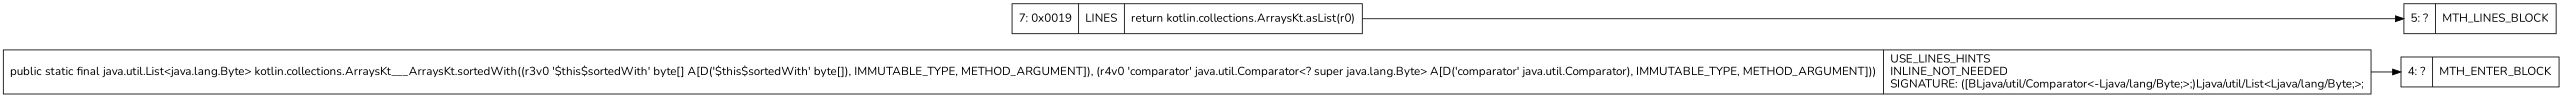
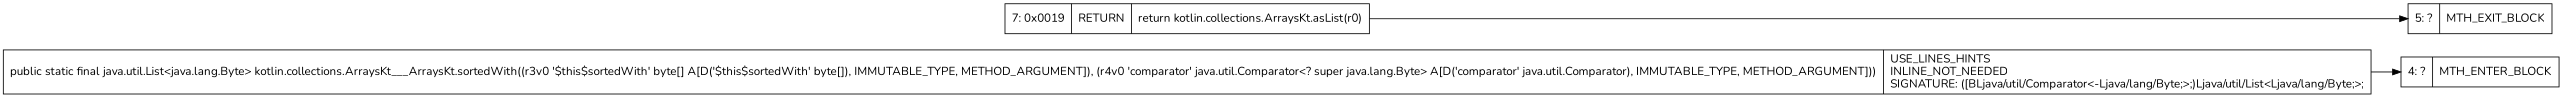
node "7: 0x0019": text "LINES" -> "RETURN"
node "5: ?": text "MTH_LINES_BLOCK" -> "MTH_EXIT_BLOCK"
